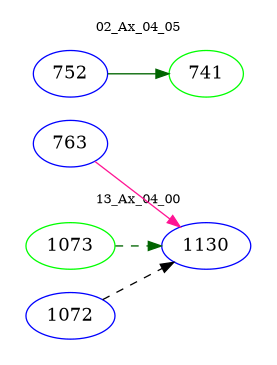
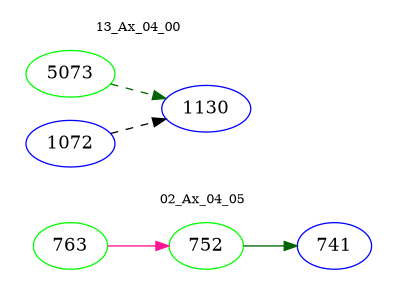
node "752": color blue -> green
node "741": color green -> blue
node "763": color blue -> green
edge "763" -> "1130": now "763" -> "752"
node "1073": label "1073" -> "5073"
